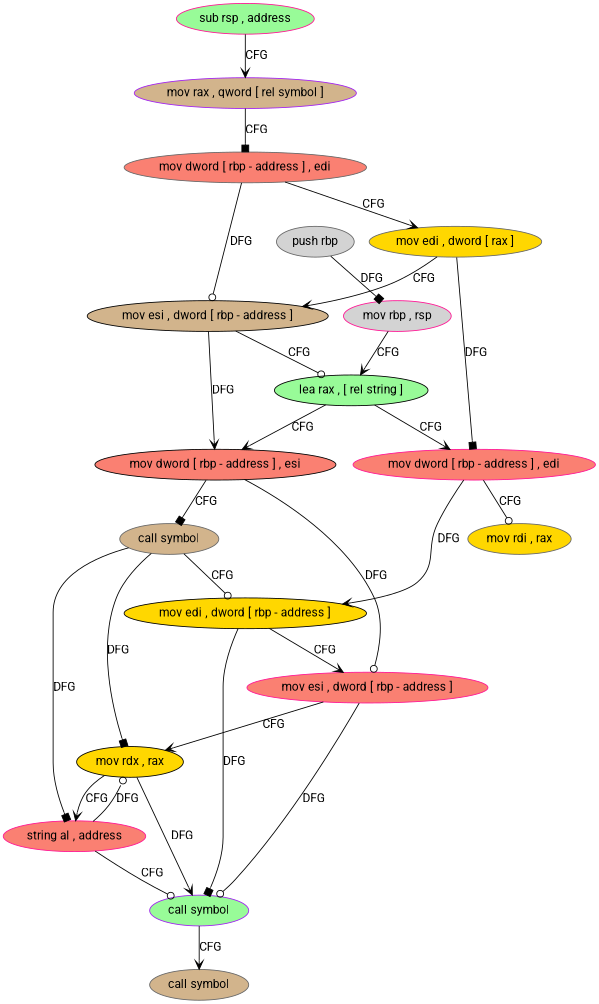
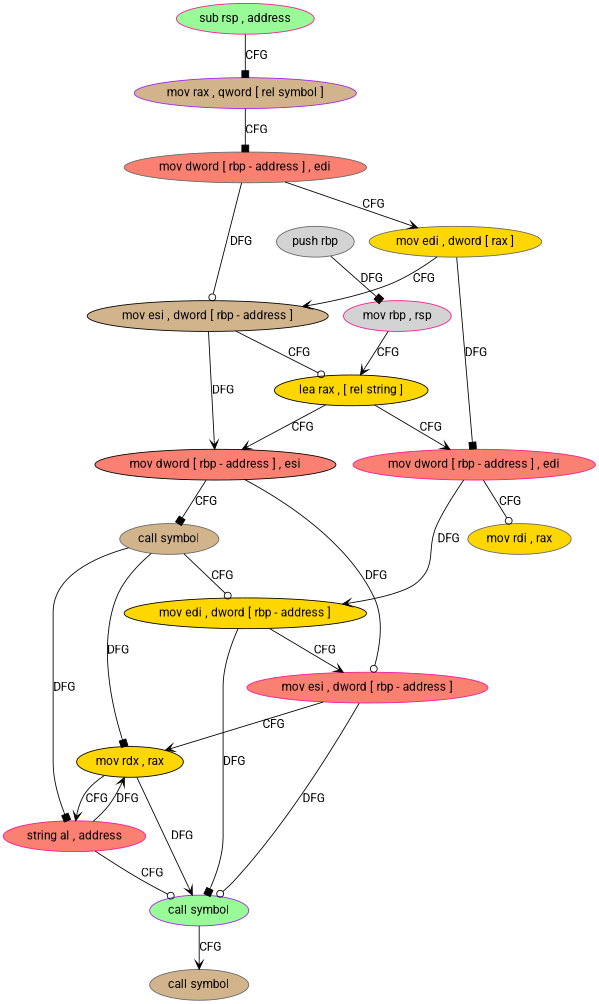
edge "sub rsp , address" -> "mov rax , qword [ rel symbol ]": arrowhead vee -> box
node "lea rax , [ rel string ]": fillcolor palegreen -> gold
edge "string al , address" -> "mov rdx , rax": arrowhead odot -> vee
